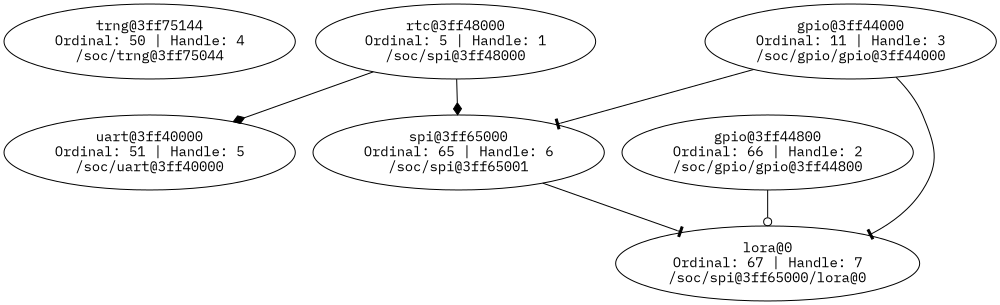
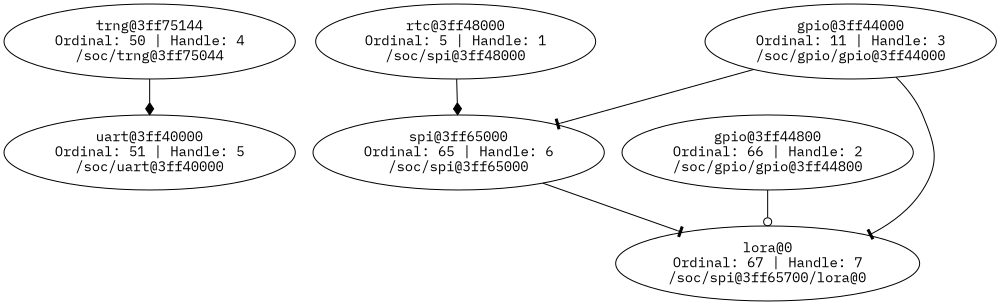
edge "rtc@3ff48000 Ordinal: 5 | Handle: 1 /soc/spi@3ff48000" -> "uart@3ff40000 Ordinal: 51 | Handle: 5 /soc/uart@3ff40000": now "trng@3ff75144 Ordinal: 50 | Handle: 4 /soc/trng@3ff75044" -> "uart@3ff40000 Ordinal: 51 | Handle: 5 /soc/uart@3ff40000"
node "spi@3ff65000 Ordinal: 65 | Handle: 6 /soc/spi@3ff65001": label "spi@3ff65000 Ordinal: 65 | Handle: 6 /soc/spi@3ff65001" -> "spi@3ff65000 Ordinal: 65 | Handle: 6 /soc/spi@3ff65000"
node "lora@0 Ordinal: 67 | Handle: 7 /soc/spi@3ff65000/lora@0": label "lora@0 Ordinal: 67 | Handle: 7 /soc/spi@3ff65000/lora@0" -> "lora@0 Ordinal: 67 | Handle: 7 /soc/spi@3ff65700/lora@0"
